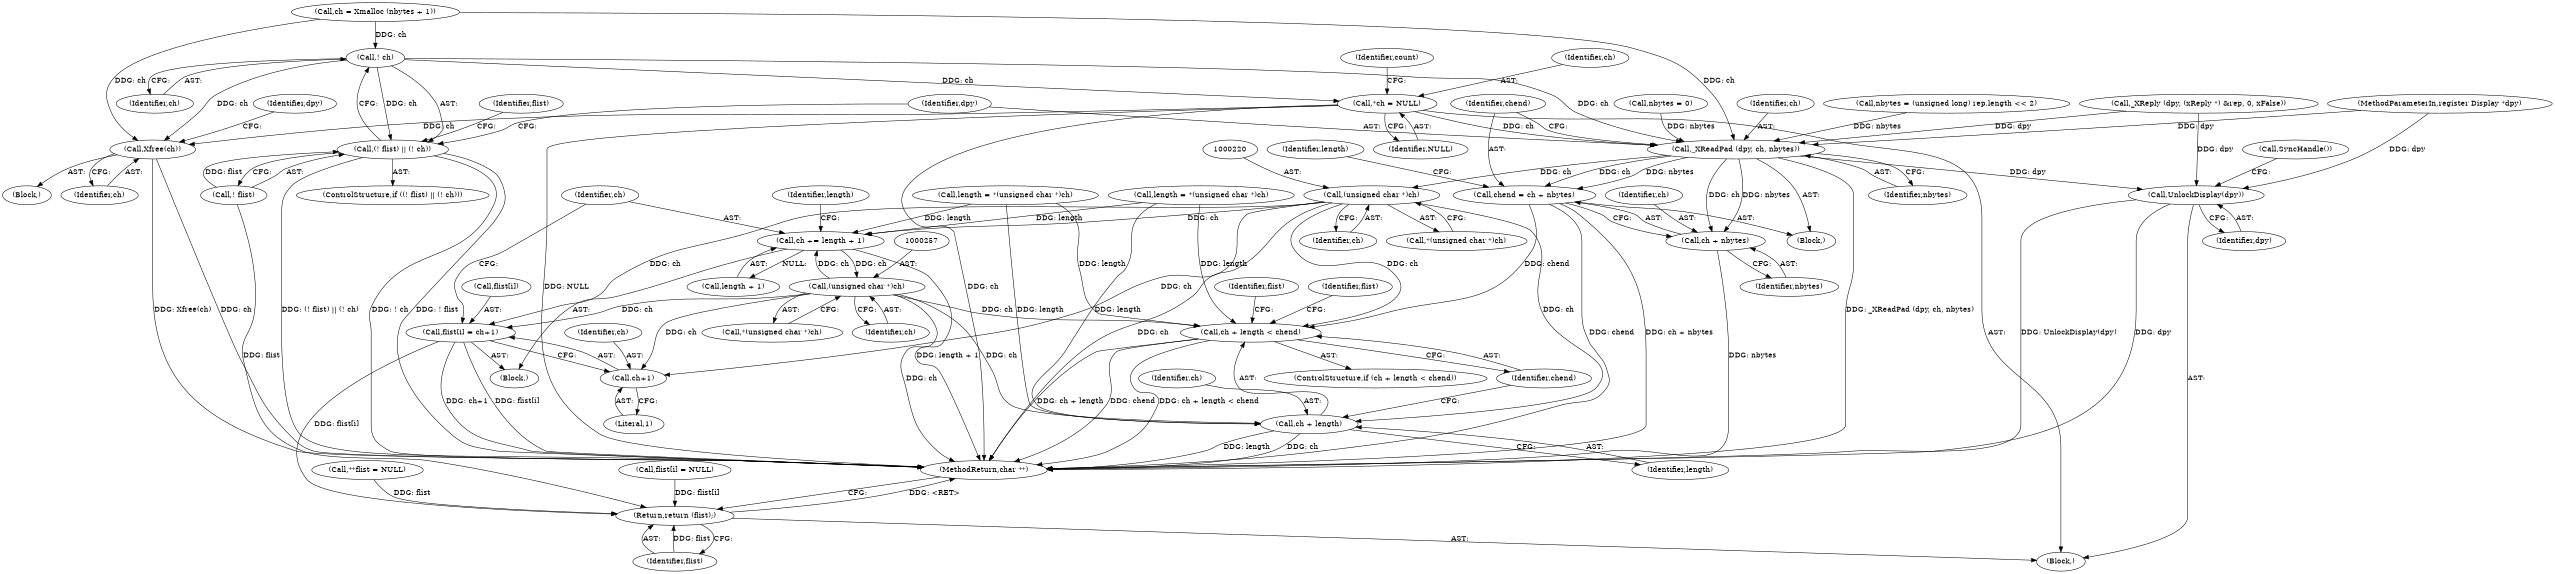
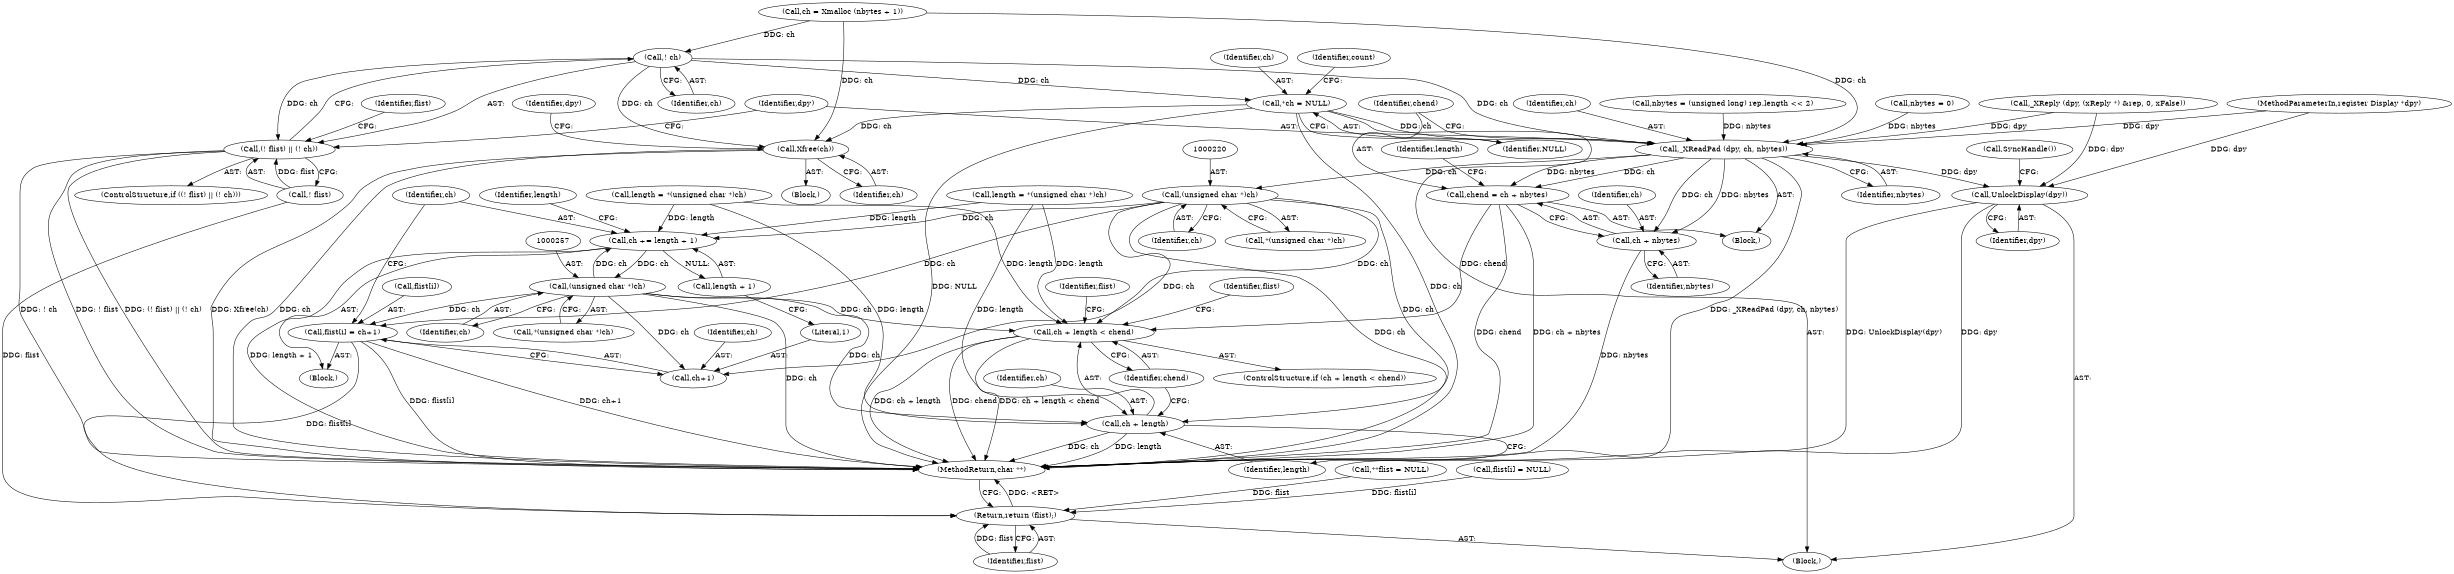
edge "(Call,ch+1)" -> "(Literal,1)": now "(Call,length + 1)" -> "(Literal,1)"
